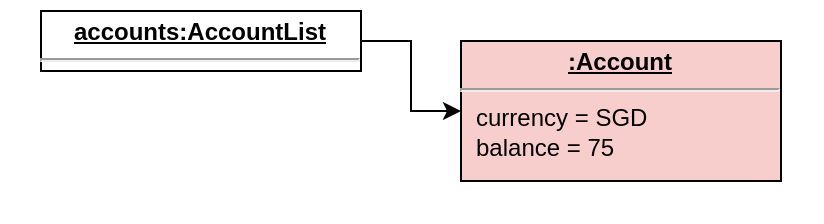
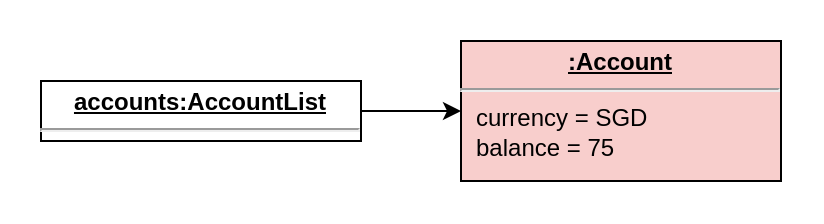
node "accounts:AccountList": moved (201, 41) -> (201, 111)
